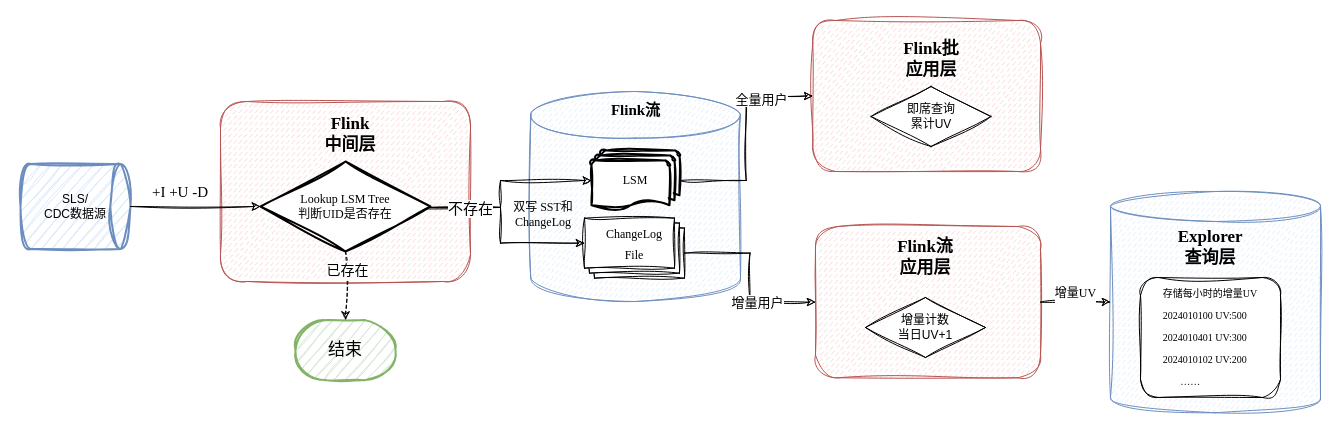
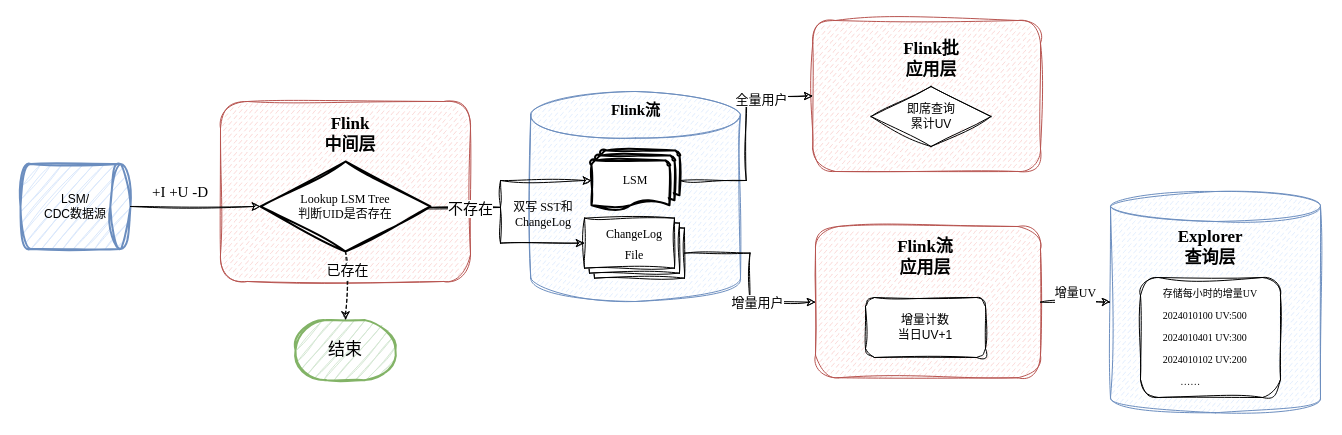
node "SLS/ CDC数据源": label "SLS/ CDC数据源" -> "LSM/ CDC数据源"
node "增量计数 当日UV+1": shape diamond -> rounded rectangle
